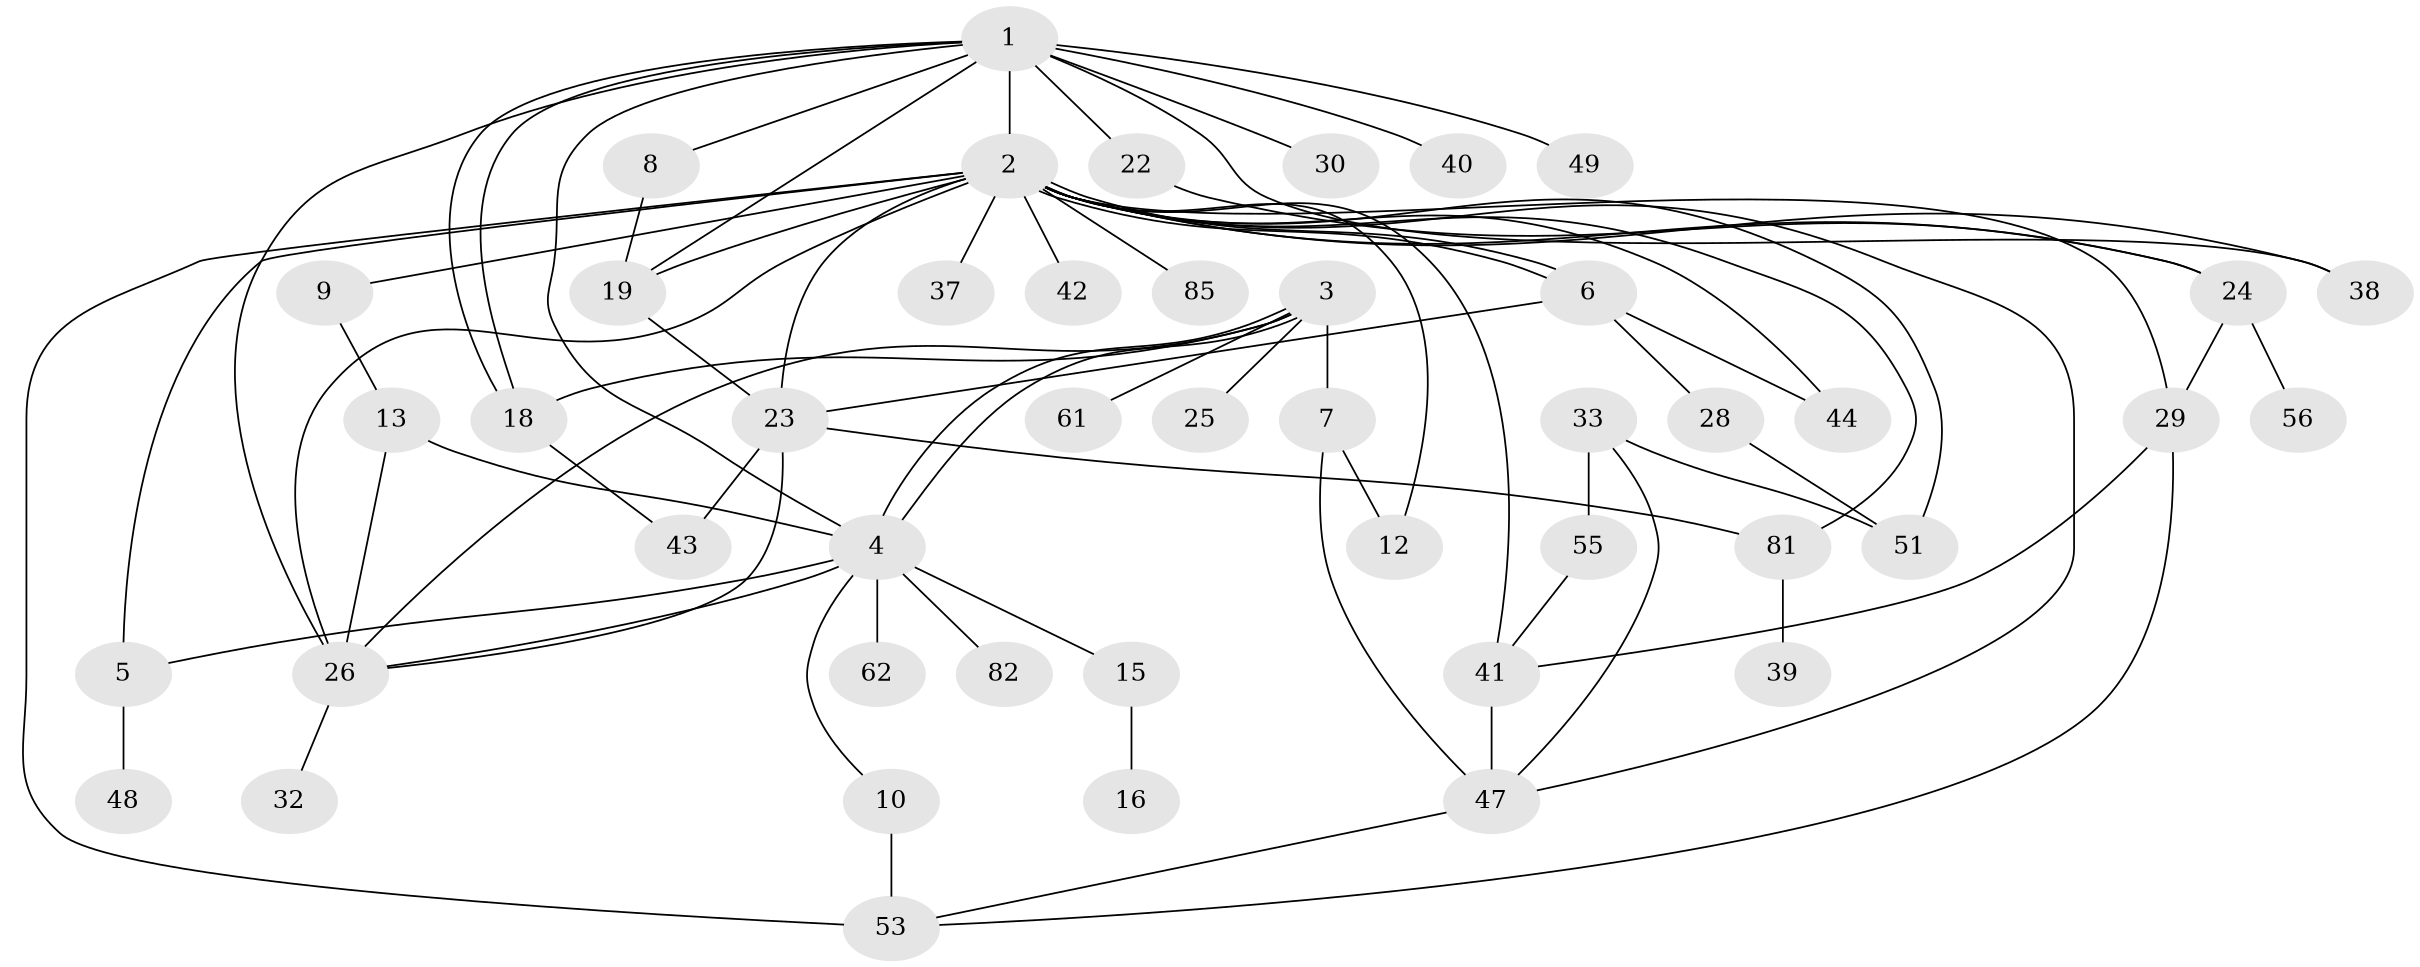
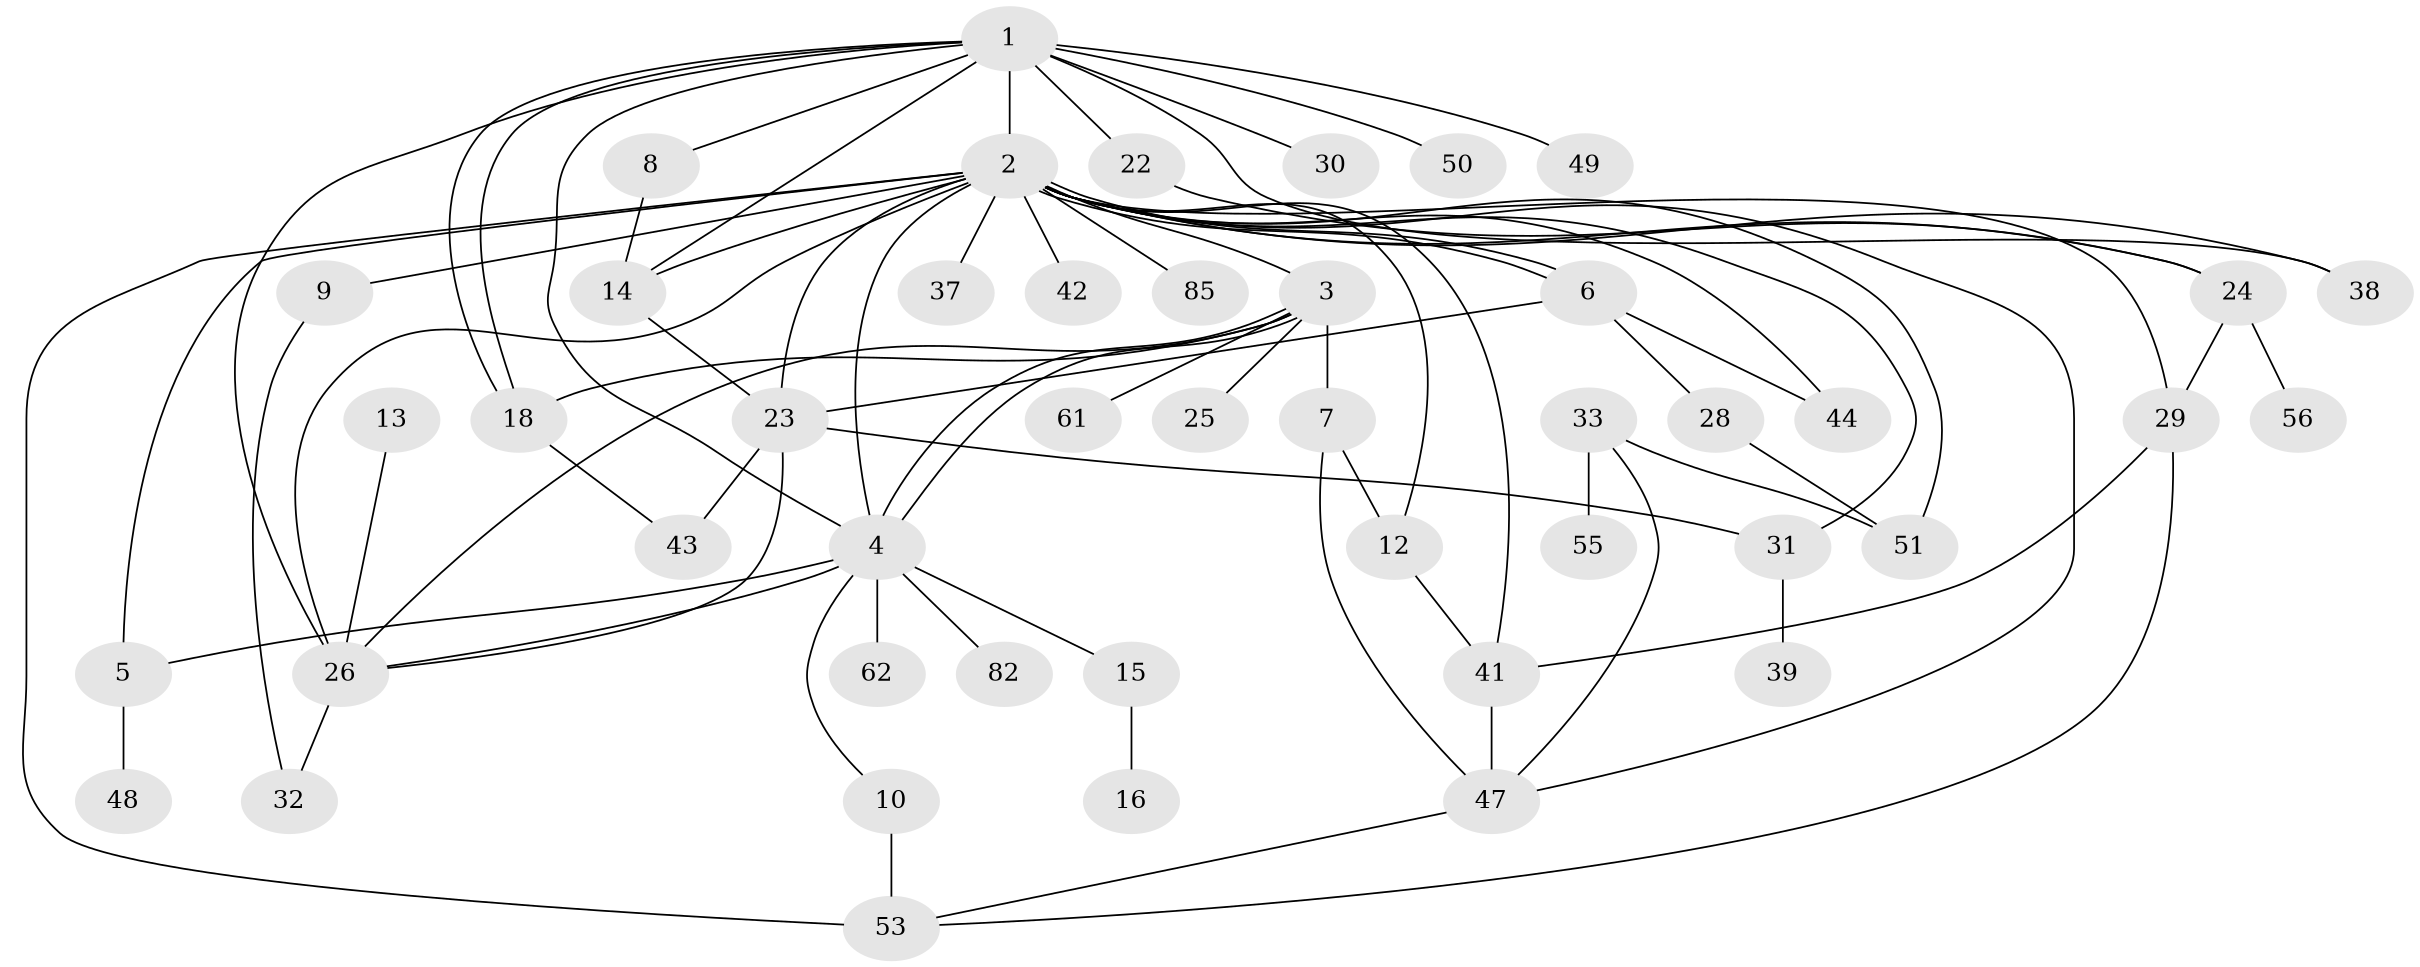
node "40": label "40" -> "50"
edge "2" -- "3": added
node "19": label "19" -> "14"
edge "9" -- "13": now "9" -- "32"
edge "13" -- "4": now "2" -- "4"
node "81": label "81" -> "31"
edge "55" -- "41": now "12" -- "41"
